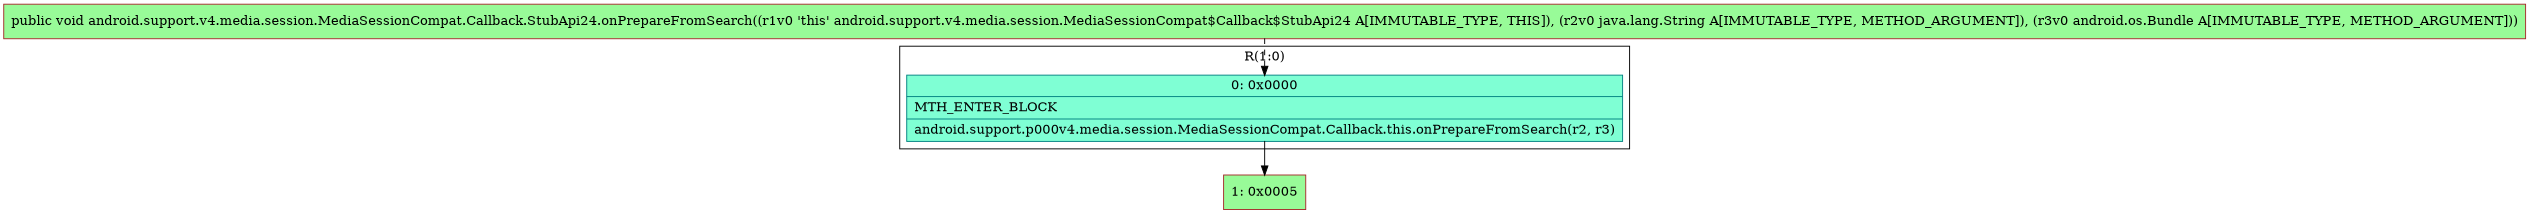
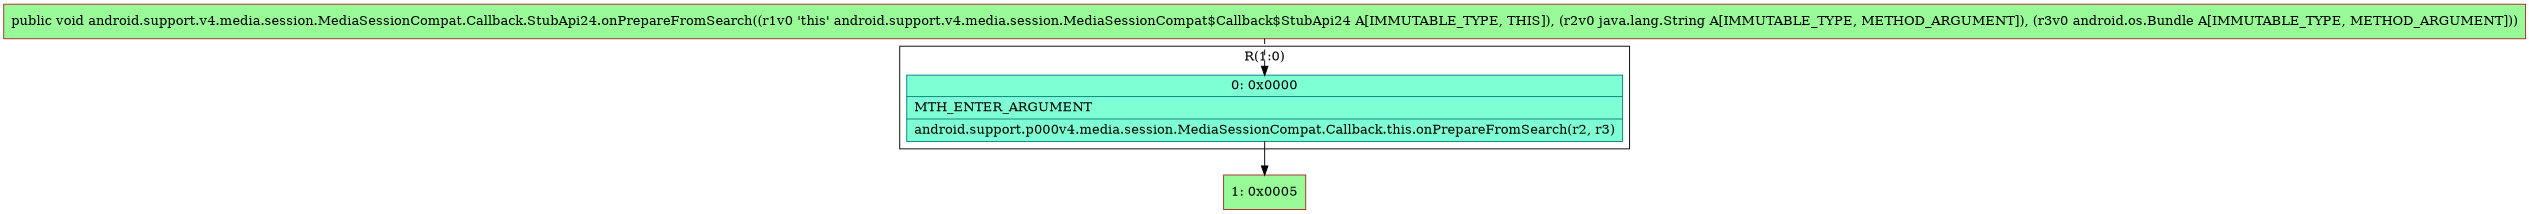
node "0: 0x0000": text "MTH_ENTER_BLOCK" -> "MTH_ENTER_ARGUMENT"
